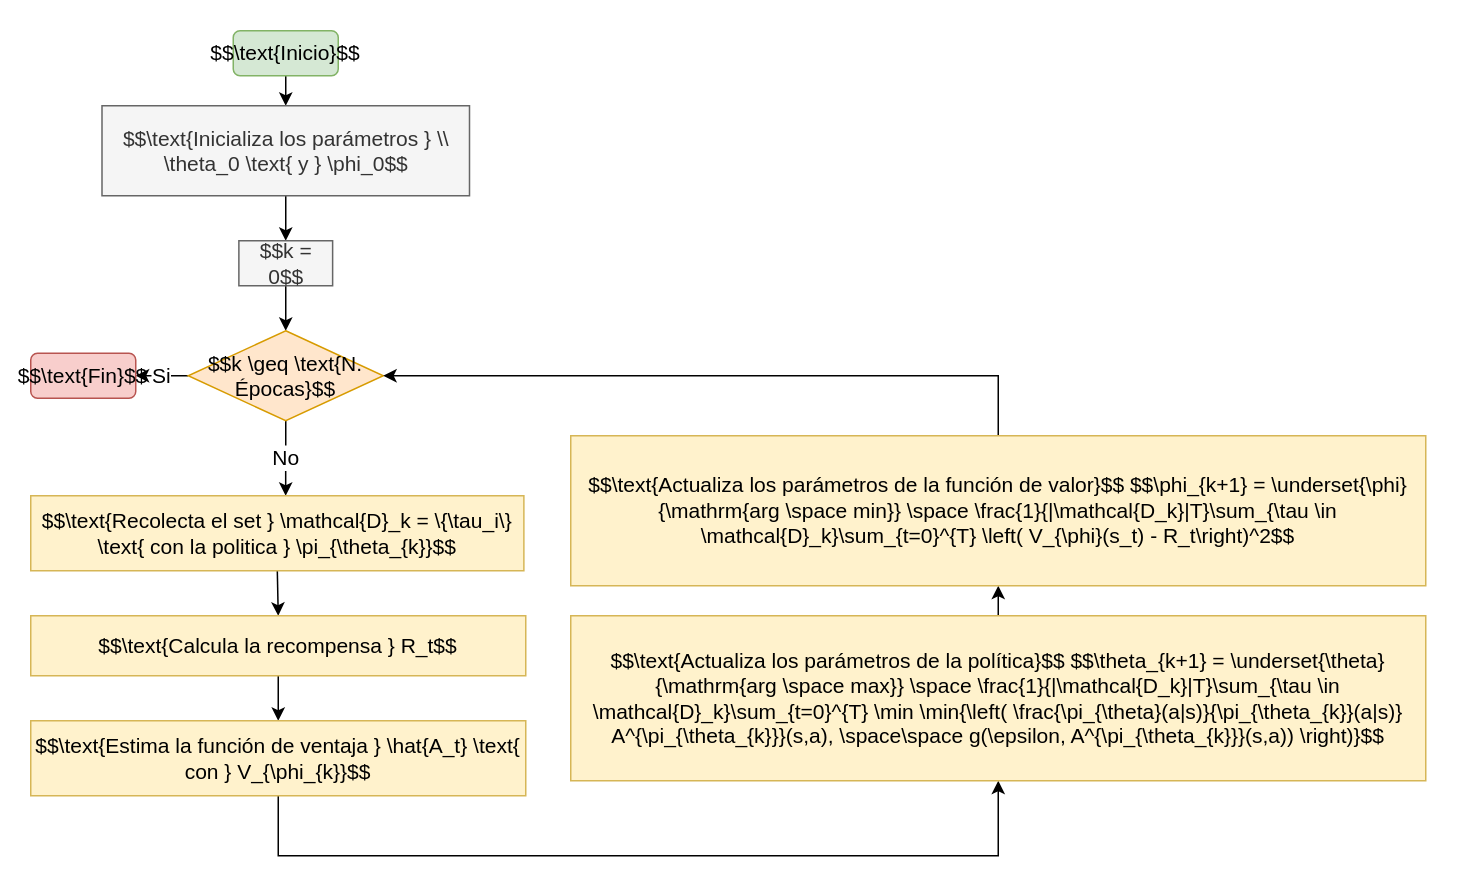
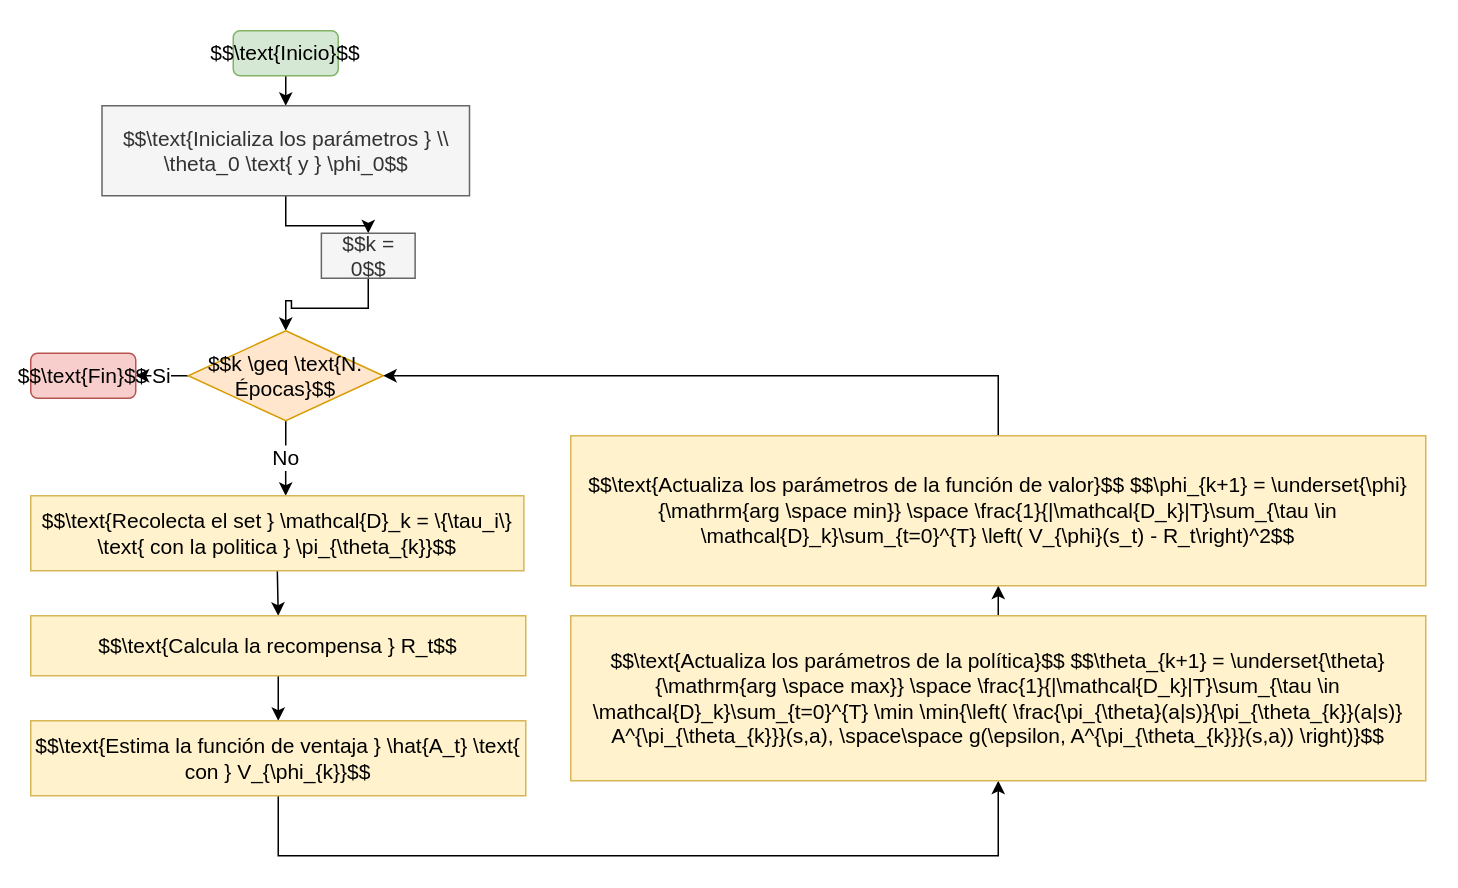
node "$$k = 0$$": moved (286, 263) -> (368, 256)
